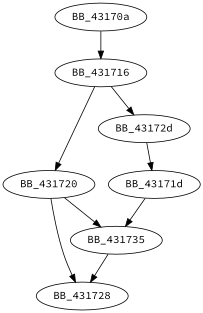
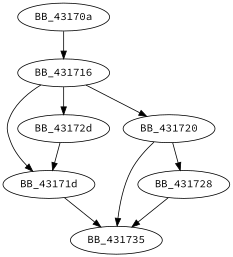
edge "BB_431716" -> "BB_43171d": added
edge "BB_431735" -> "BB_431728": reversed
